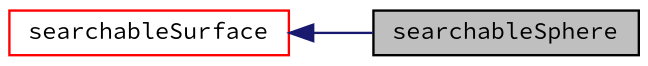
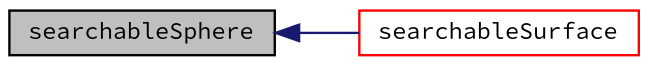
edge "searchableSphere" -> "searchableSurface": reversed
